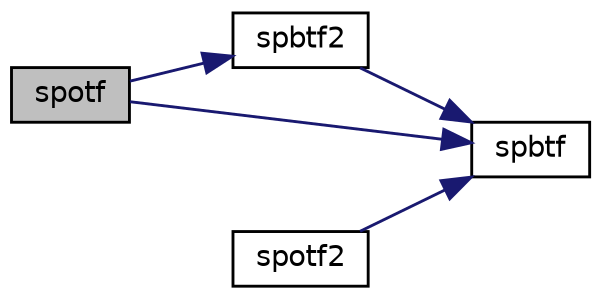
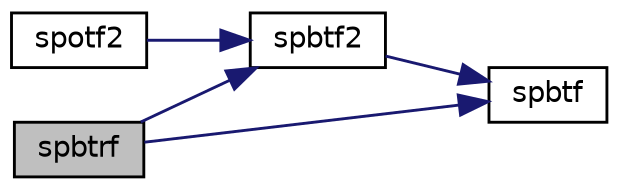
node "spotf": label "spotf" -> "spbtrf"
edge "spotf2" -> "spbtf": now "spotf2" -> "spbtf2"
